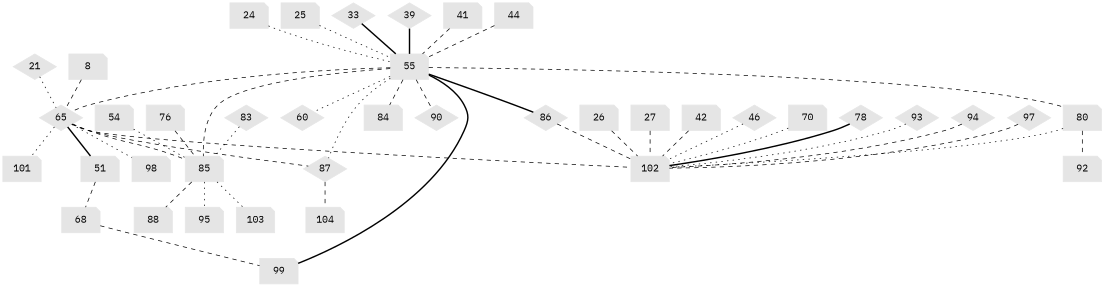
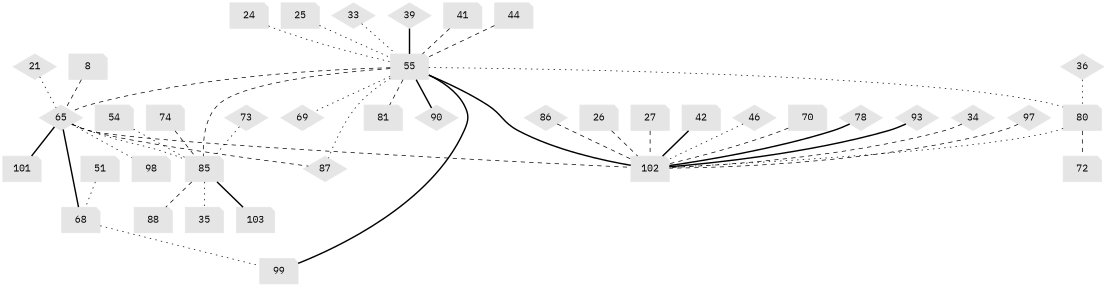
edge "33" -- "55": style bold -> dotted
node "36": added
edge "55" -- "80": style dashed -> dotted
edge "55" -- "86": now "55" -- "102"
edge "55" -- "90": style dashed -> bold
node "76": label "76" -> "74"
node "83": label "83" -> "73"
node "60": label "60" -> "69"
node "84": label "84" -> "81"
node "94": label "94" -> "34"
edge "65" -- "101": style dotted -> bold
edge "65" -- "51": now "65" -- "68"
edge "42" -- "102": style dashed -> bold
edge "65" -- "85": style dashed -> dotted
edge "70" -- "102": style dotted -> dashed
edge "93" -- "102": style dotted -> bold
node "92": label "92" -> "72"
edge "51" -- "68": style dashed -> dotted
edge "85" -- "103": style dotted -> bold
node "95": label "95" -> "35"
node "104": removed
edge "68" -- "99": style dashed -> dotted
